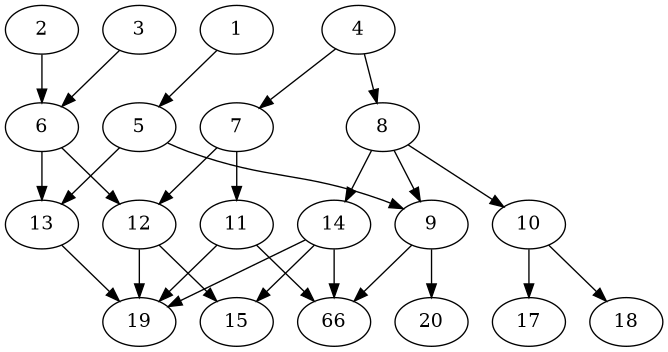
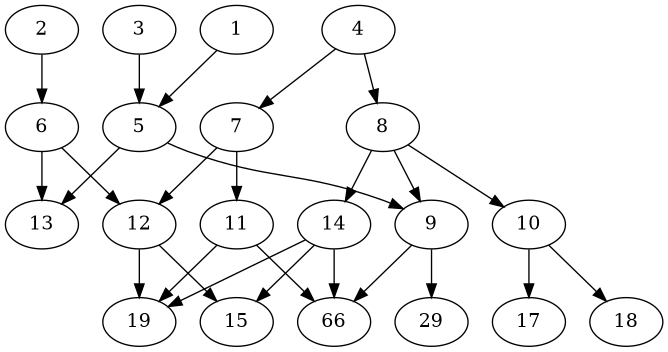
edge "3" -> "6": now "3" -> "5"
edge "13" -> "19": removed
node "20": label "20" -> "29"
